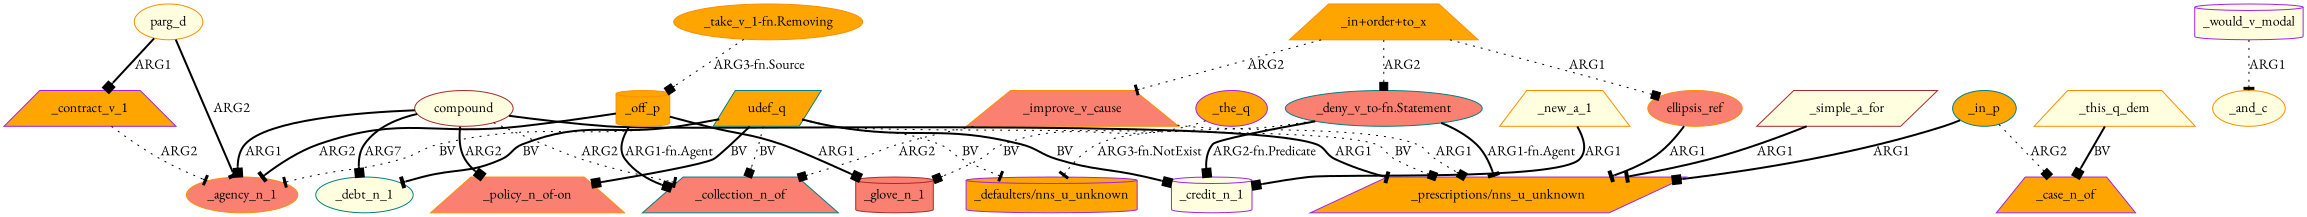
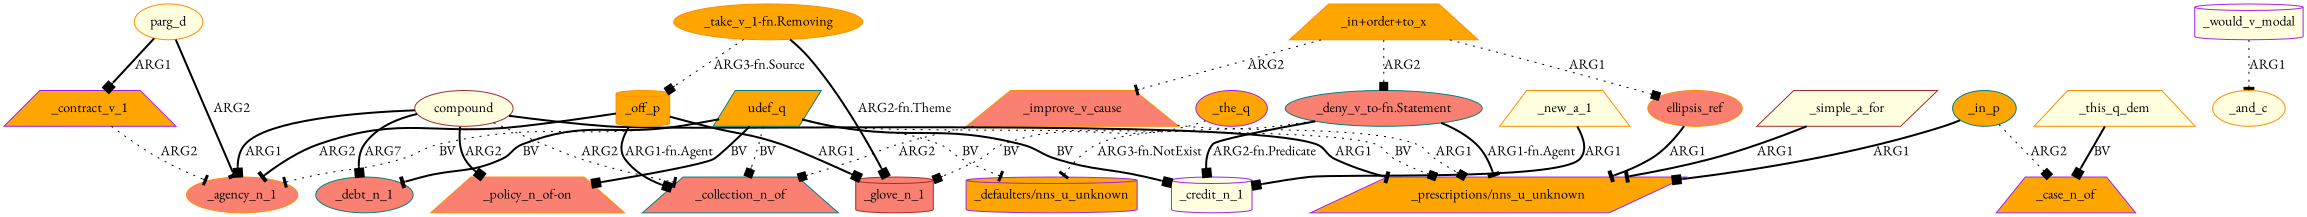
edge "_take_v_1-fn.Removing" -> "_glove_n_1": added, label "ARG2-fn.Theme"
node "_debt_n_1": fillcolor lightyellow -> salmon
